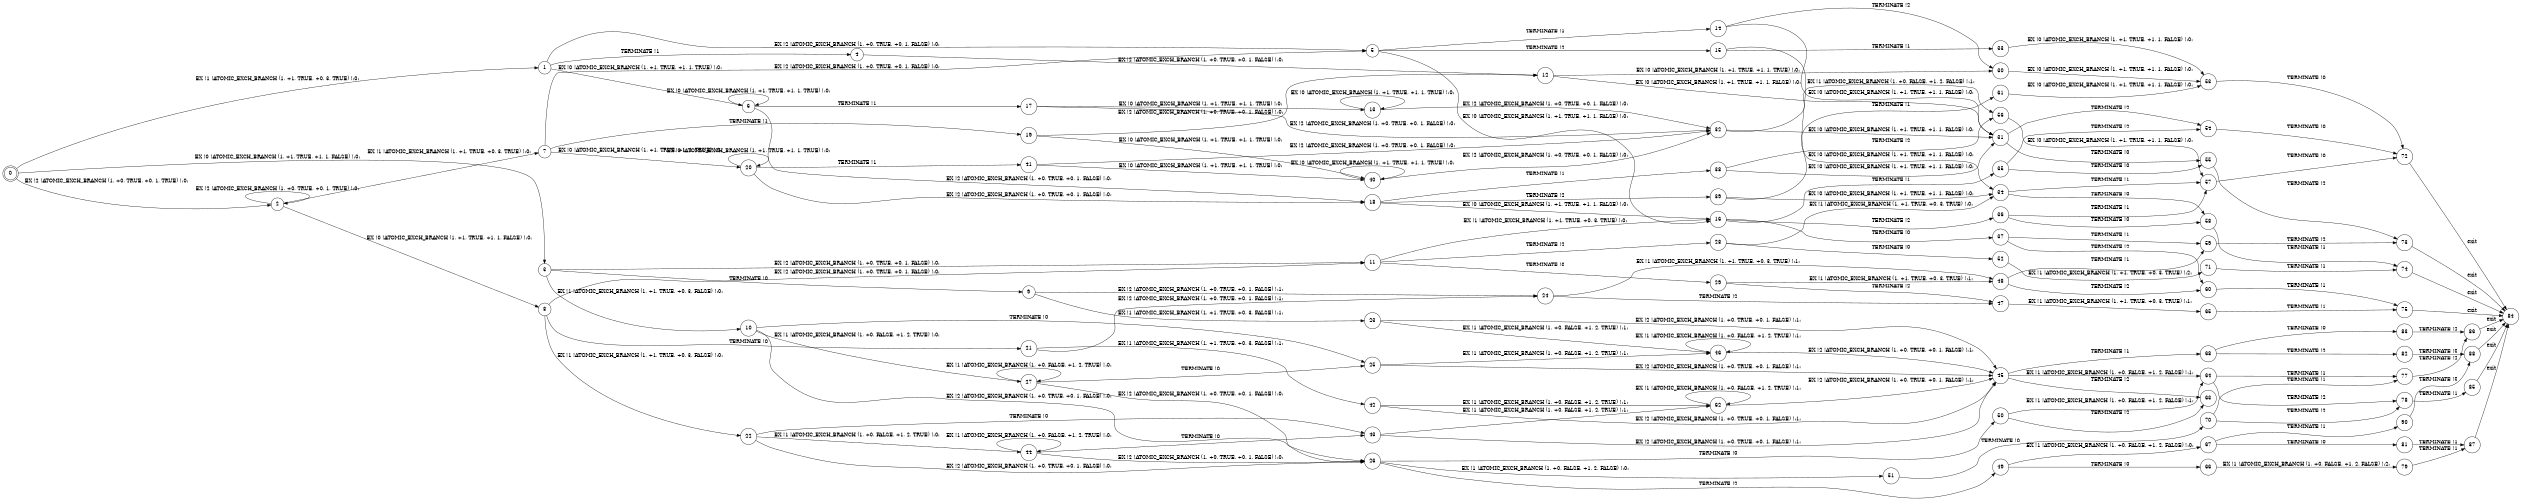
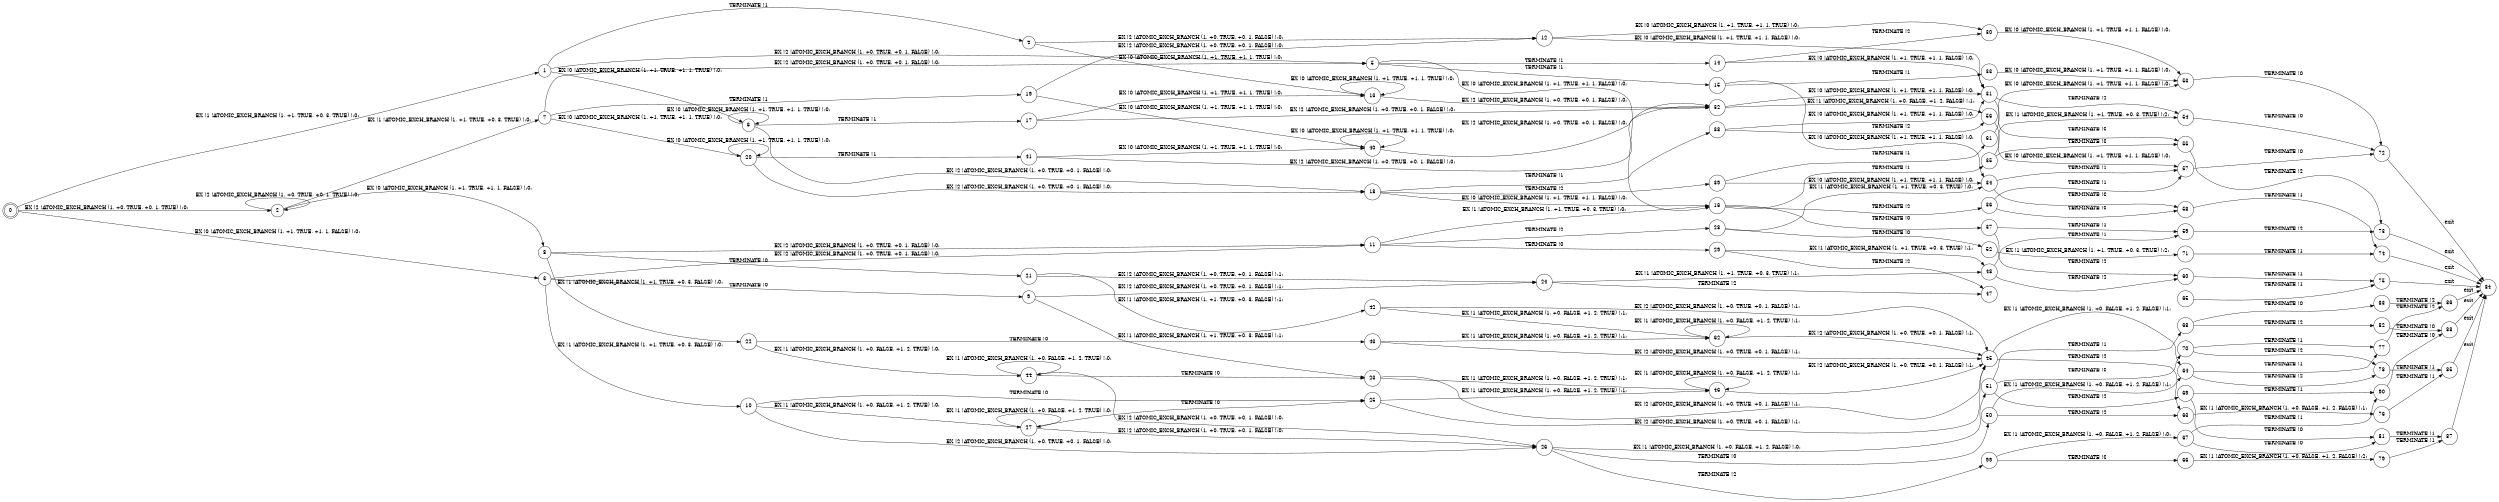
edge "5" -> "15": label "TERMINATE !2" -> "TERMINATE !1"
edge "4" -> "13": added, label "EX !0 !ATOMIC_EXCH_BRANCH (1, +1, TRUE, +1, 1, TRUE) !:0:"
edge "35" -> "54": label "TERMINATE !2" -> "EX !1 !ATOMIC_EXCH_BRANCH (1, +1, TRUE, +0, 3, TRUE) !:2:"
edge "47" -> "65": removed, label "EX !1 !ATOMIC_EXCH_BRANCH (1, +1, TRUE, +0, 3, TRUE) !:1:"
edge "45" -> "68": now "51" -> "68"
node "69": added
node "76": added
edge "44" -> "43": now "44" -> "23"
node "49": label "49" -> "99"
edge "22" -> "26": removed, label "EX !2 !ATOMIC_EXCH_BRANCH (1, +0, TRUE, +0, 1, FALSE) !:0:"
